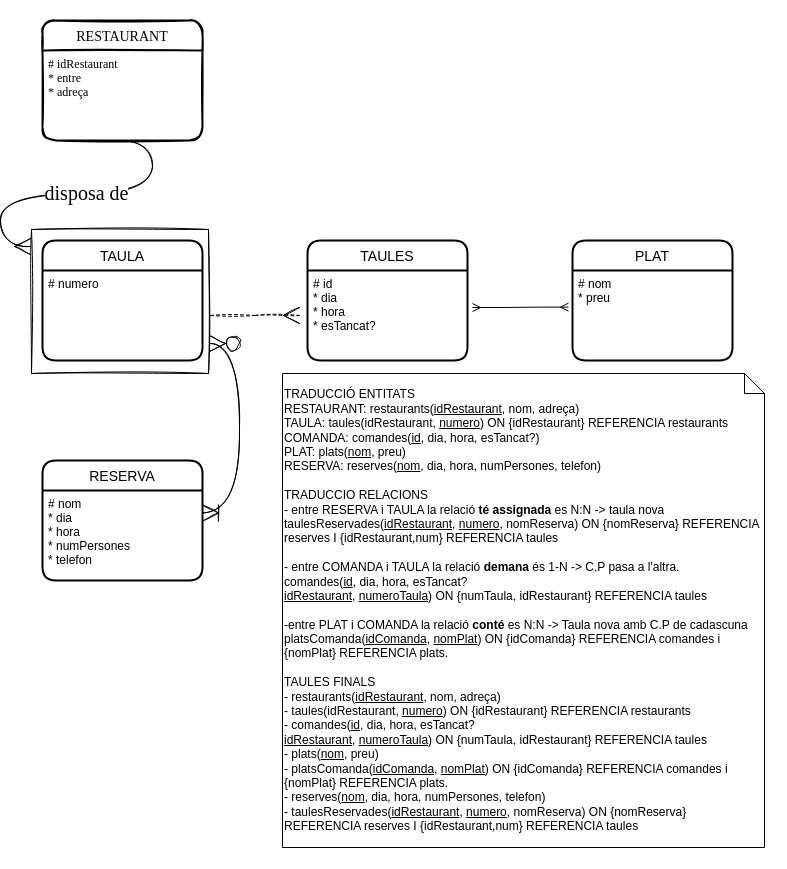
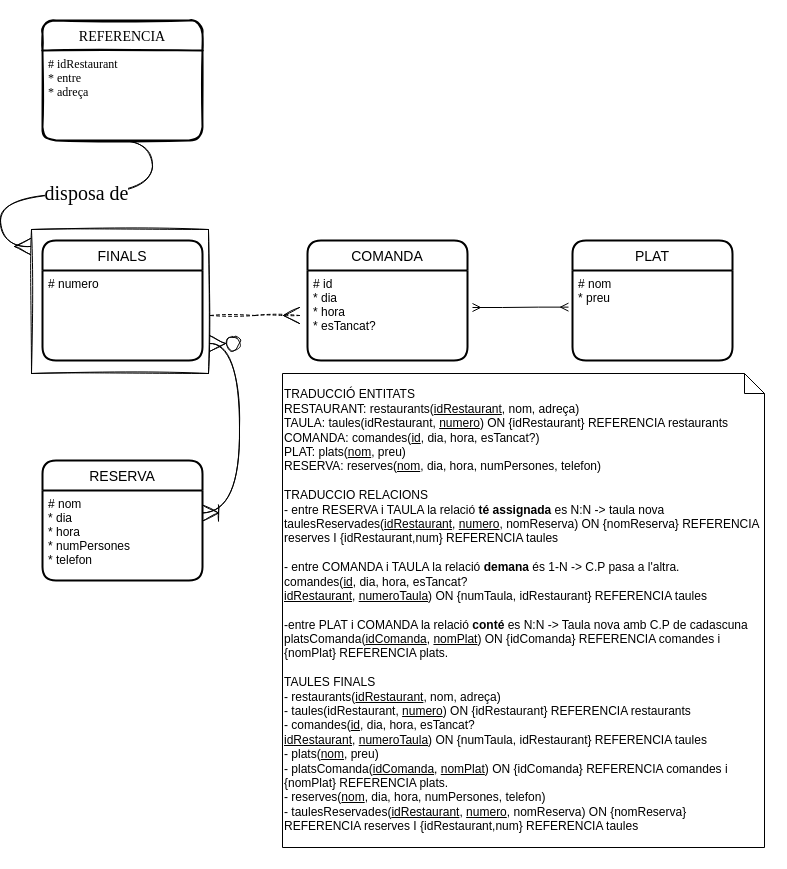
node "RESTAURANT": label "RESTAURANT" -> "REFERENCIA"
node "TAULA": label "TAULA" -> "FINALS"
node "TAULES": label "TAULES" -> "COMANDA"
